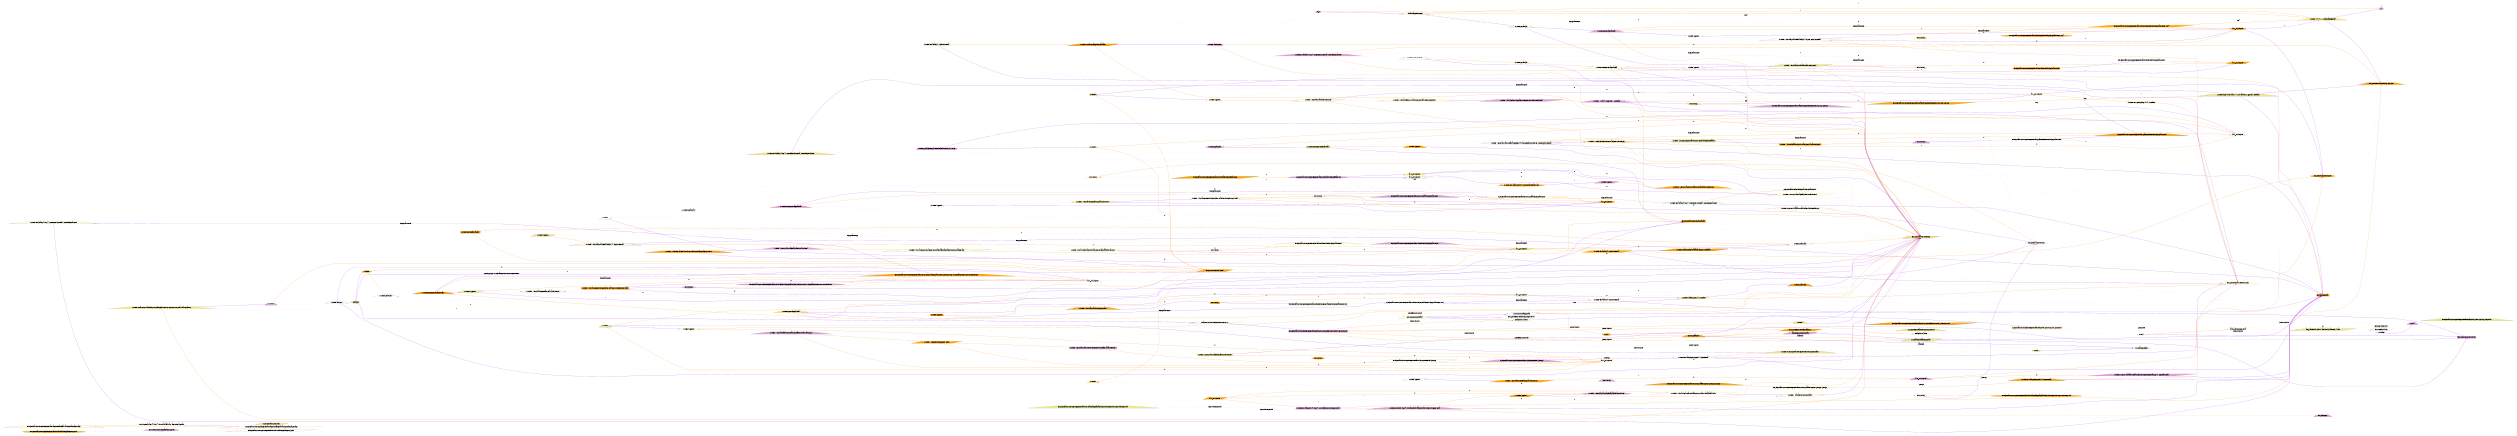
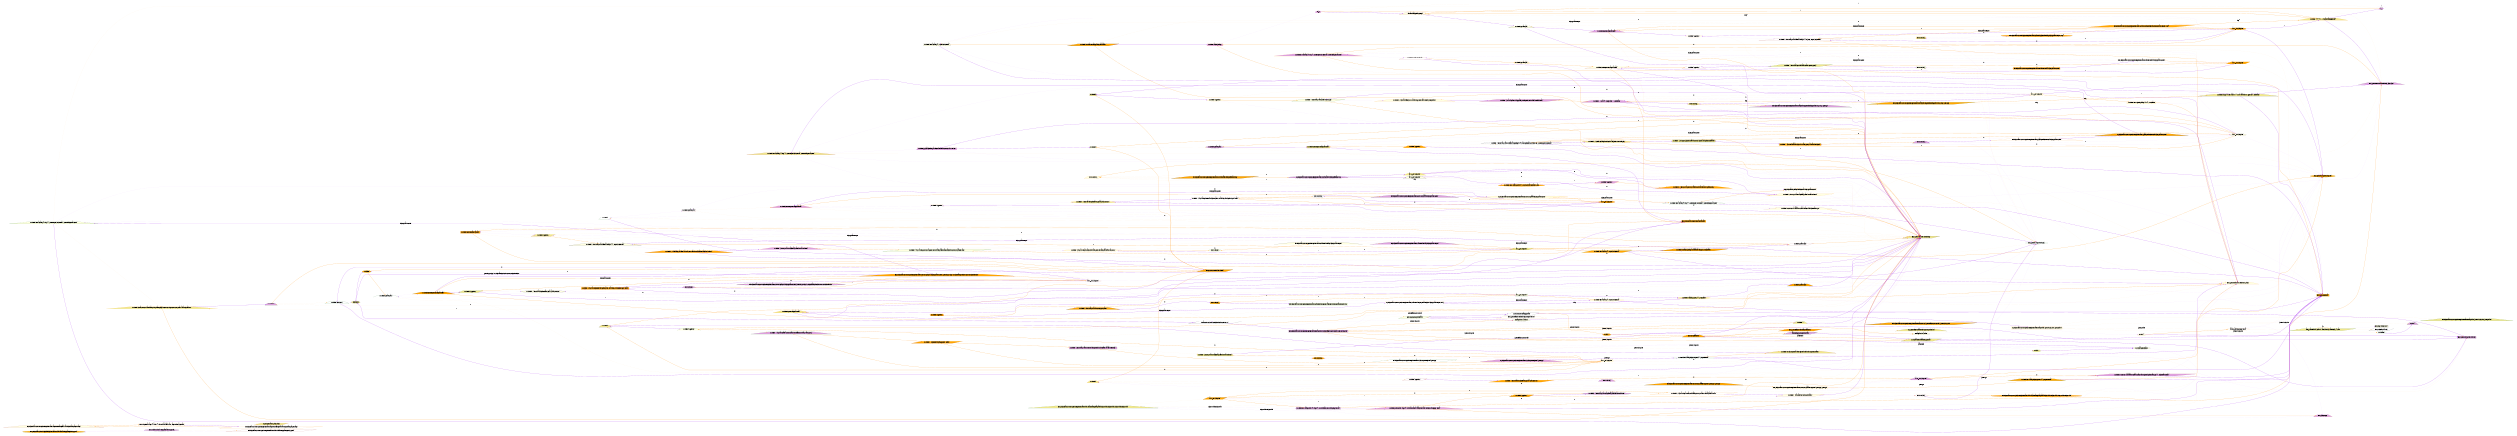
node "Entry System.IO.TextWriter.WriteLine(string, object, object)": fillcolor orange -> plum
